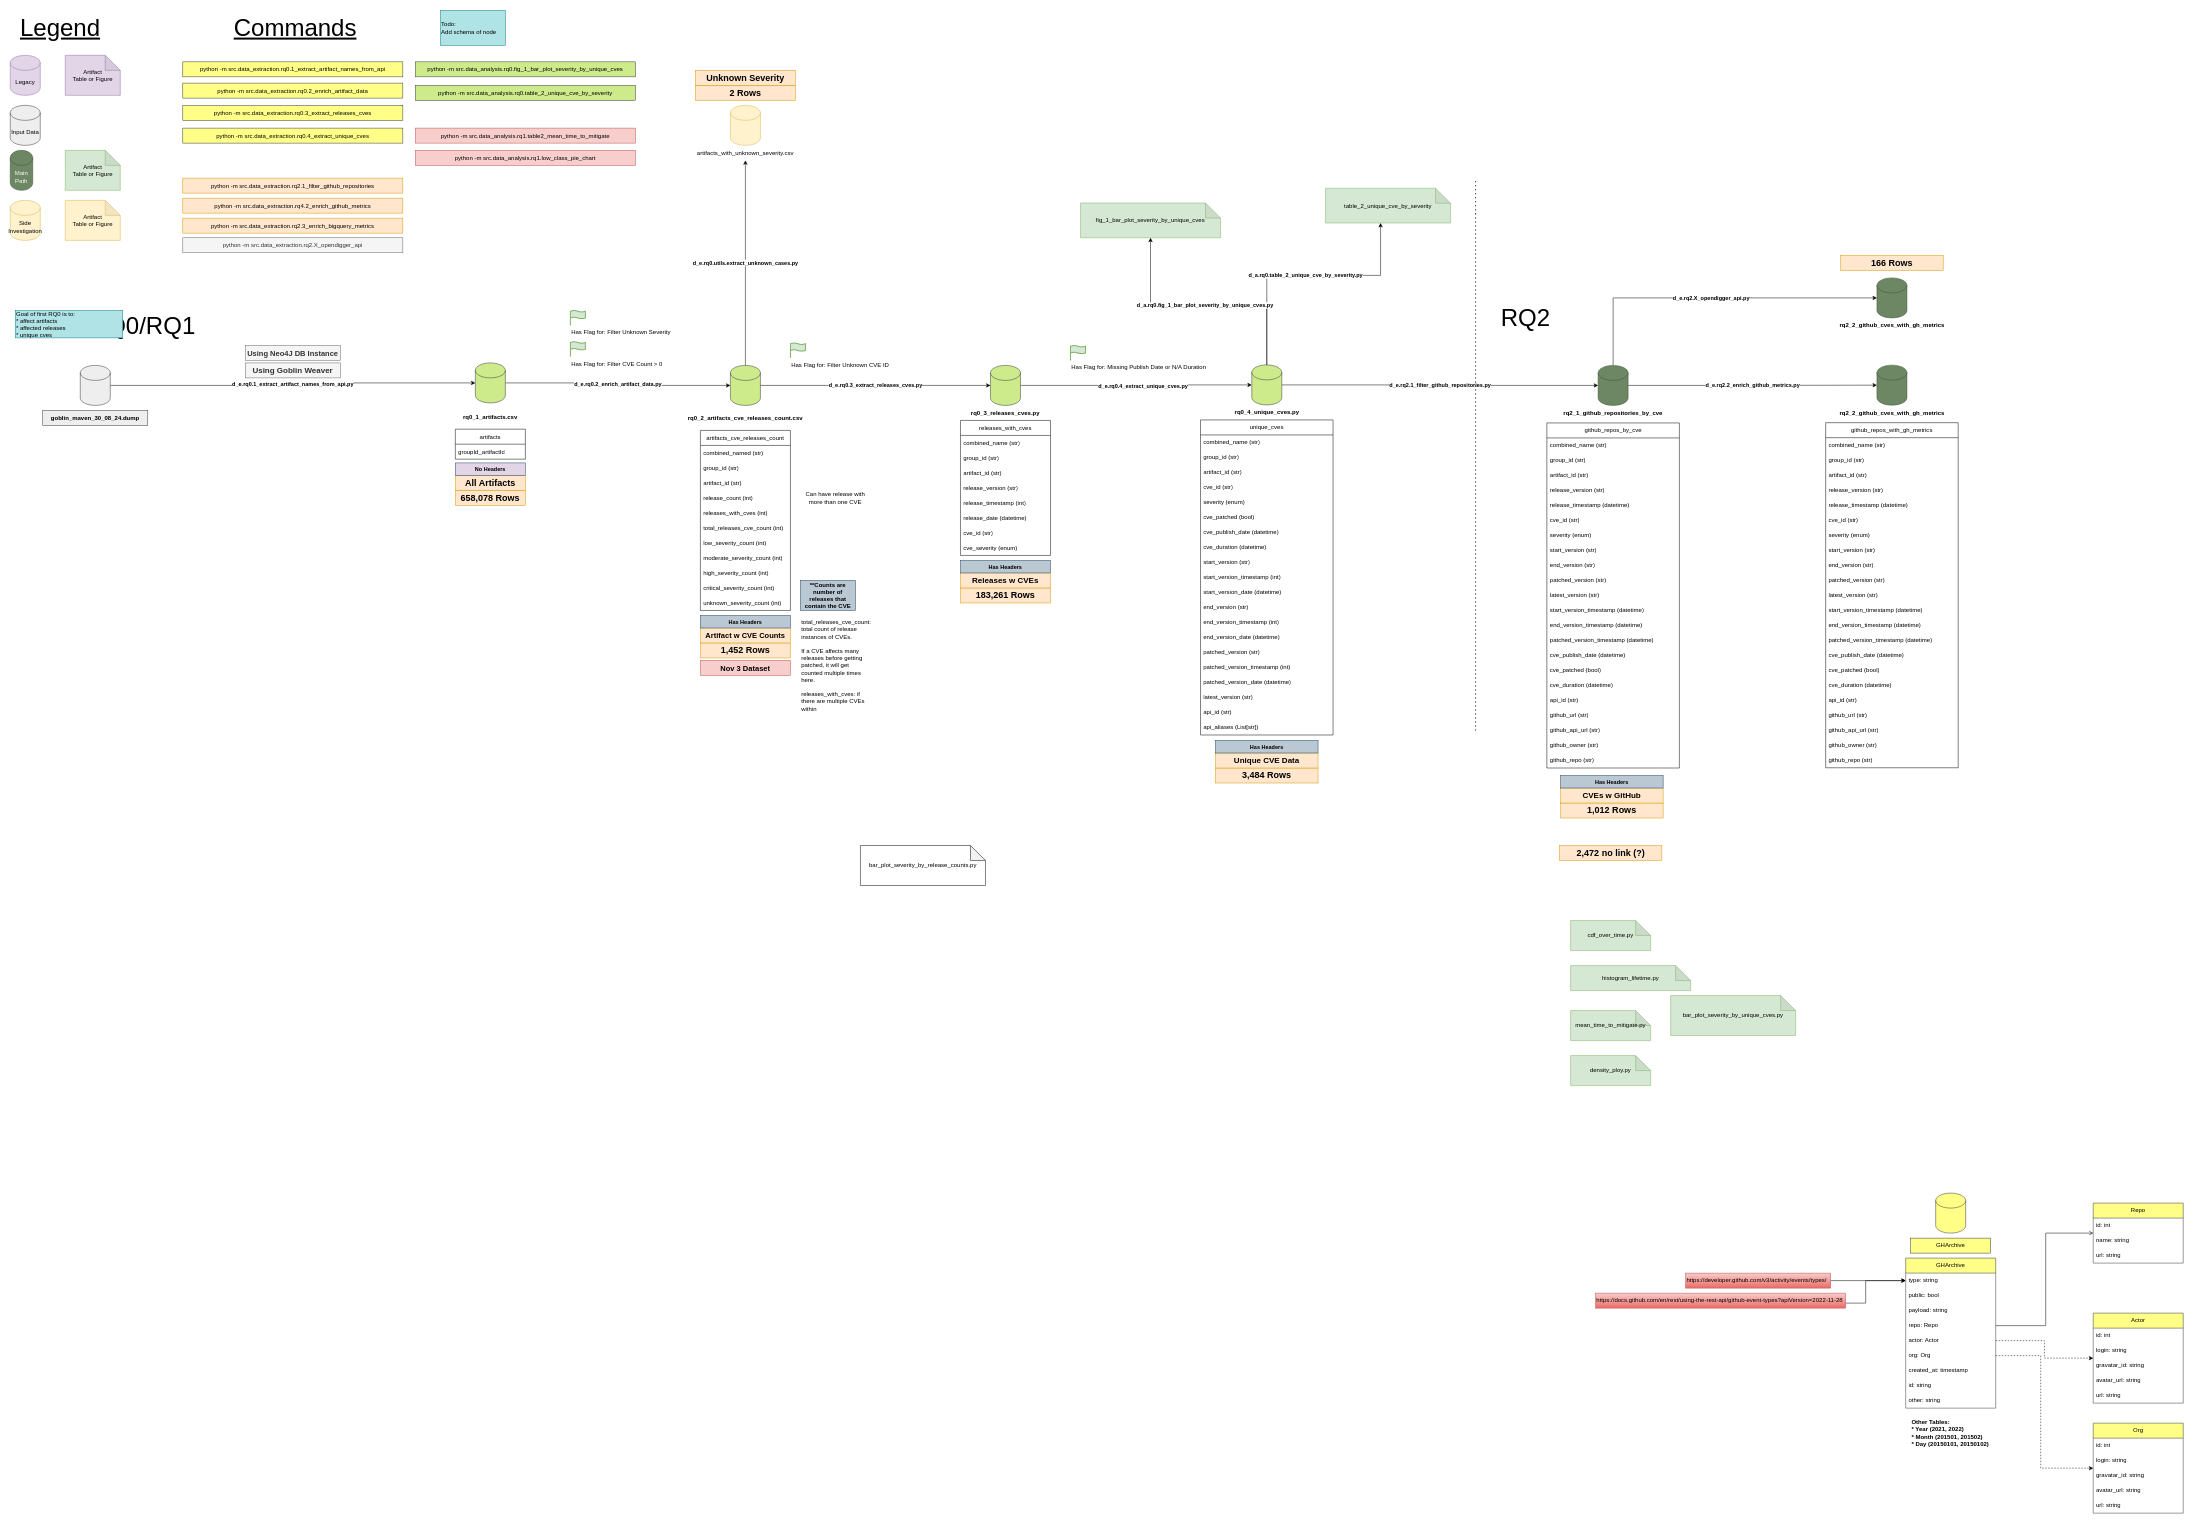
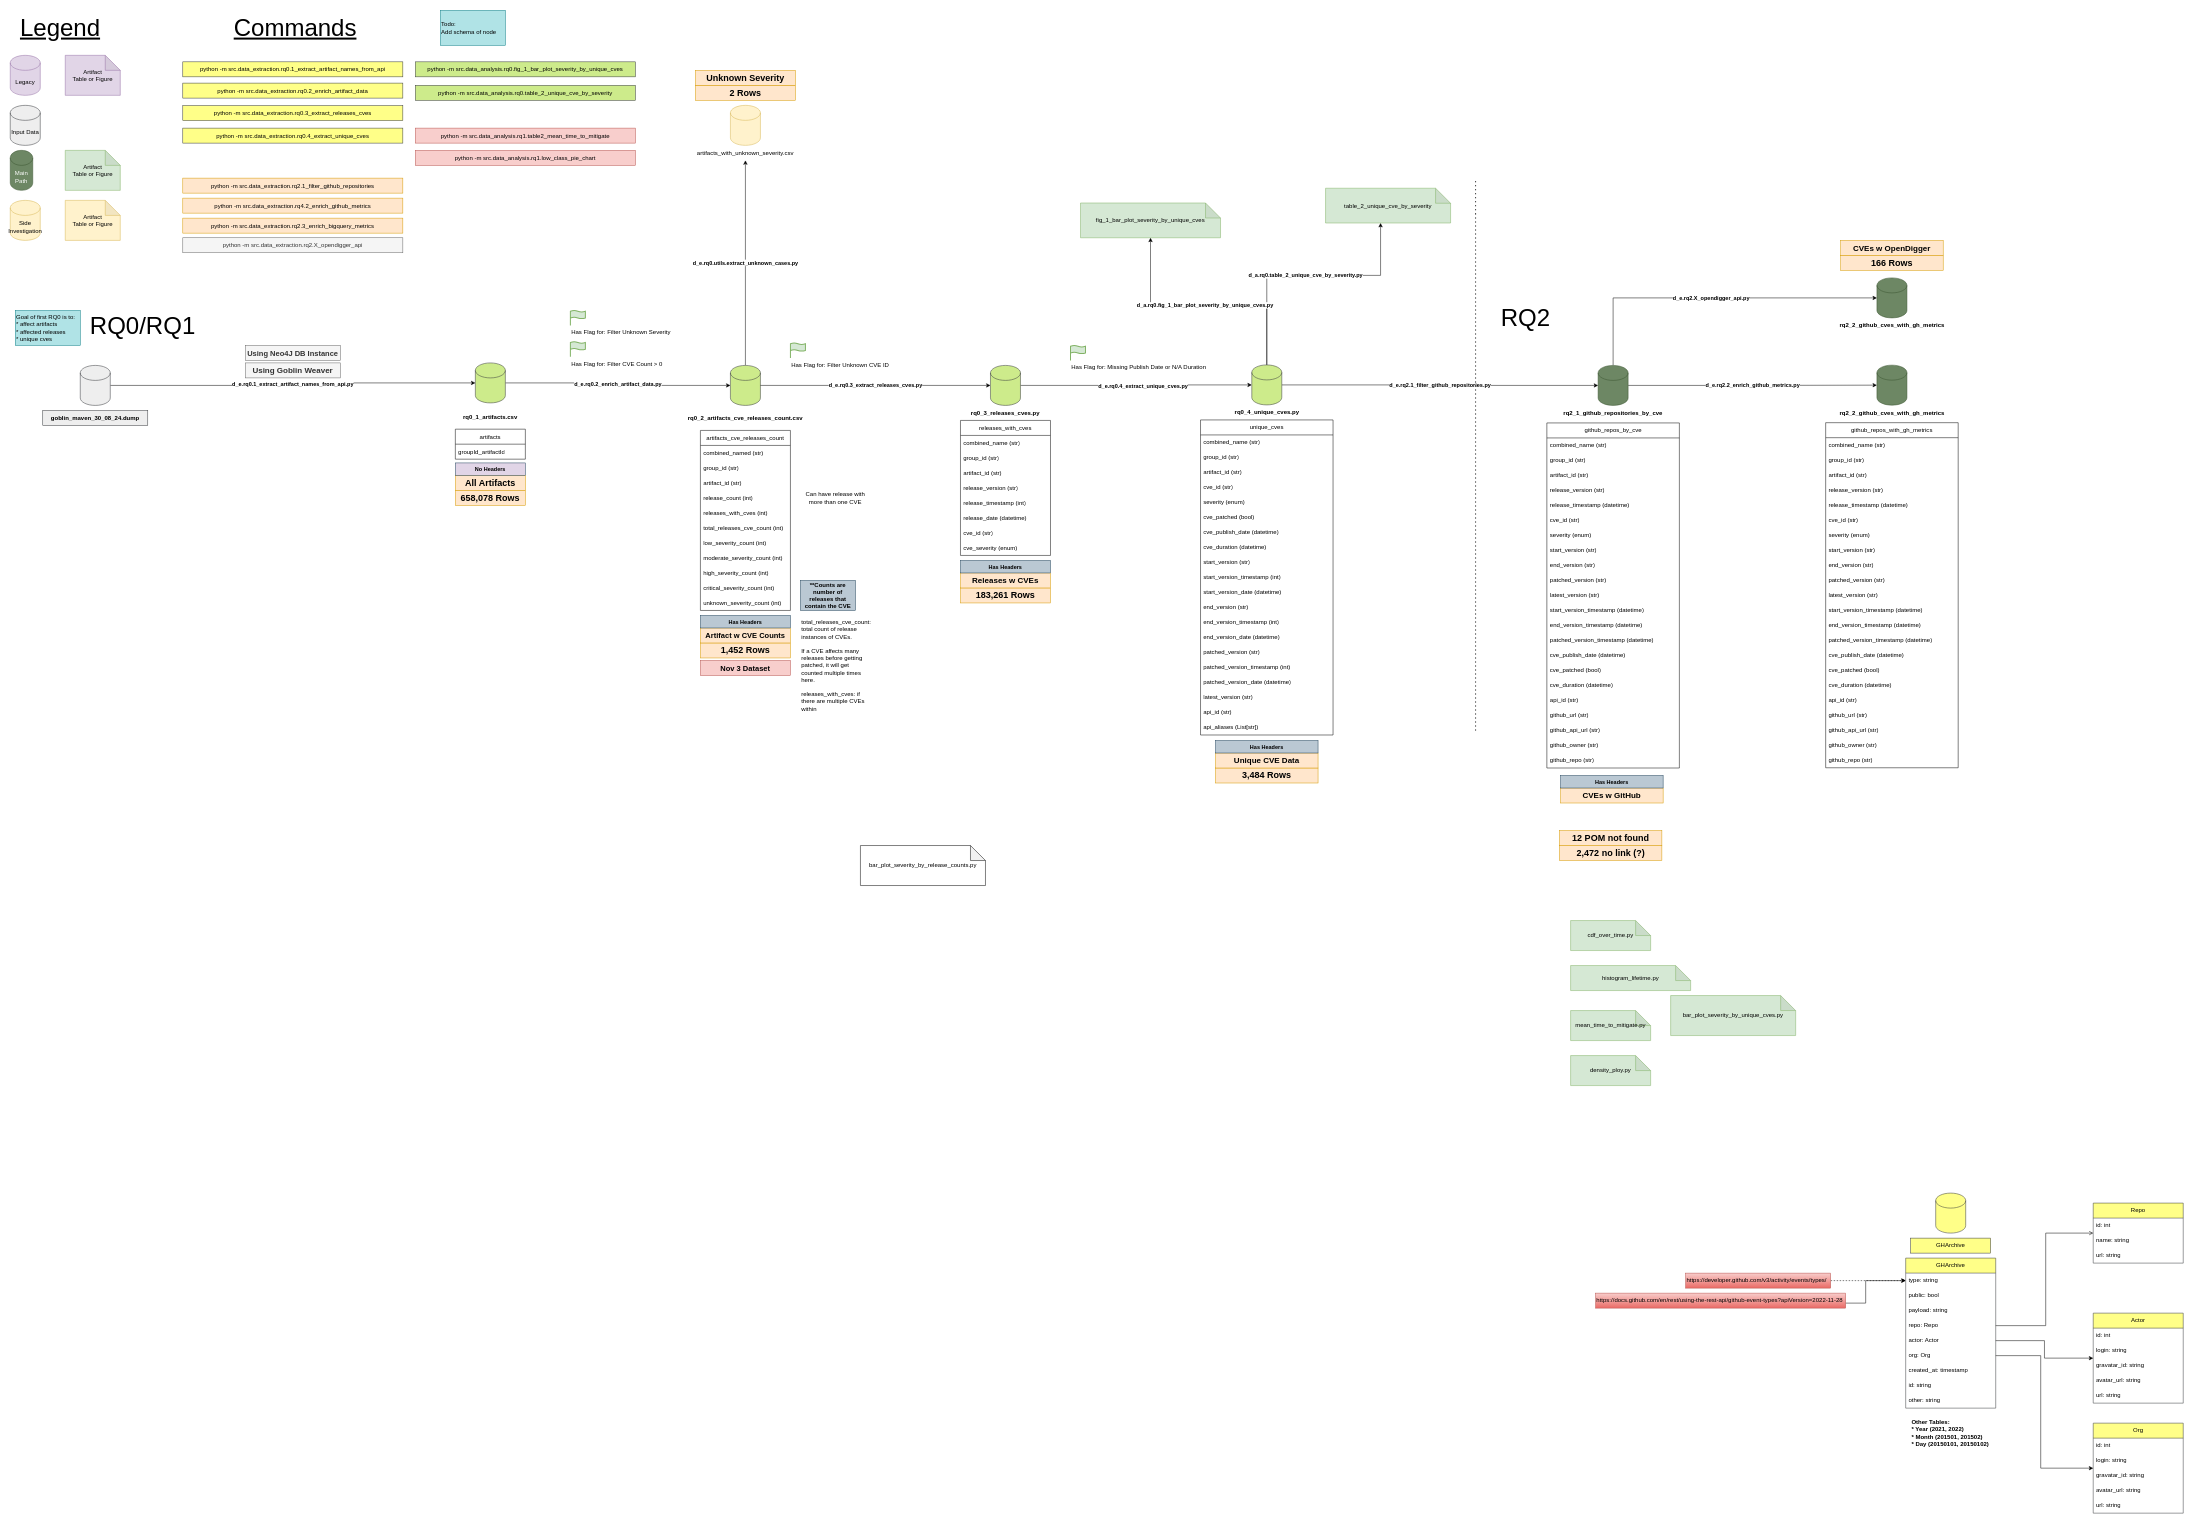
node "CVEs w OpenDigger": added
node "Goal of first RQ0 is to: * affect artifacts * affected releases * unique cves": size 108x28 -> 65x35
node "1,012 Rows": removed
node "12 POM not found": added
edge "https://developer.github.com/v3/activity/events/types/" -> "type: string": style solid -> dashed
edge "actor: Actor" -> "Actor": style dashed -> solid
edge "org: Org" -> "Org": style dashed -> solid
